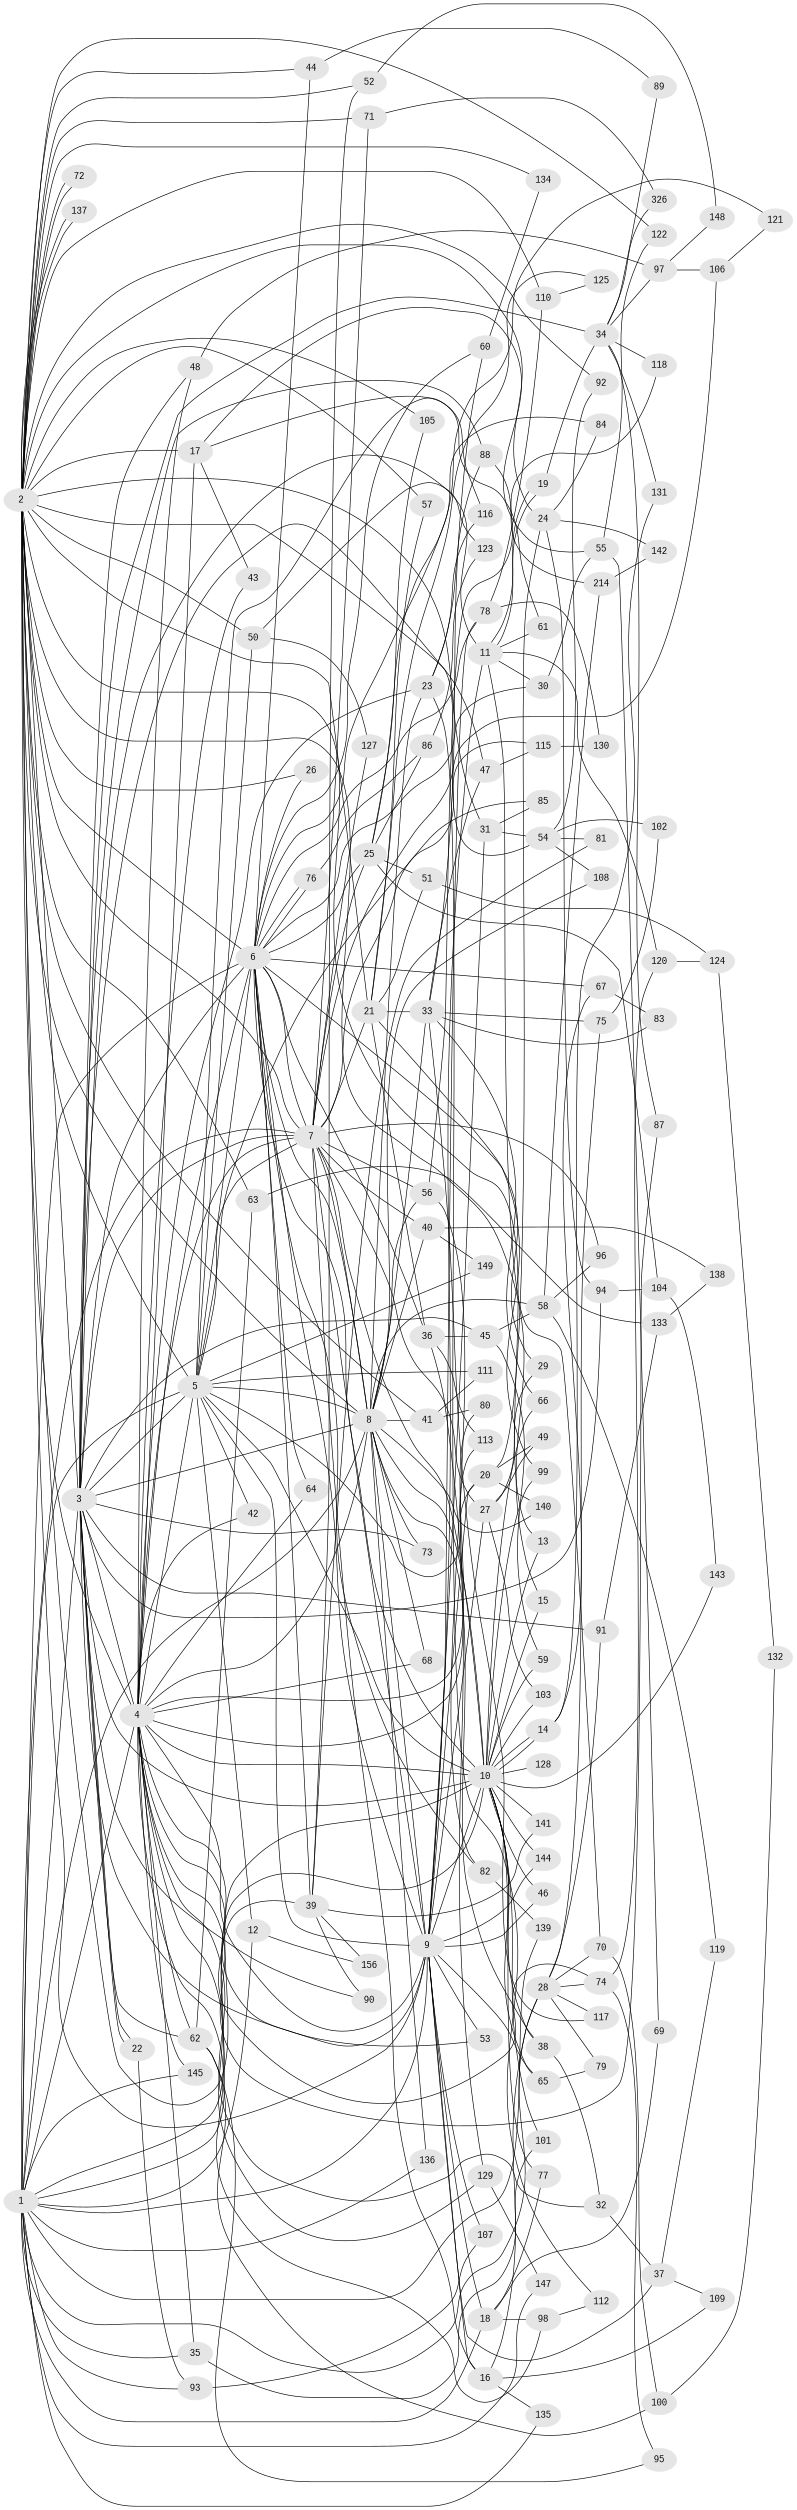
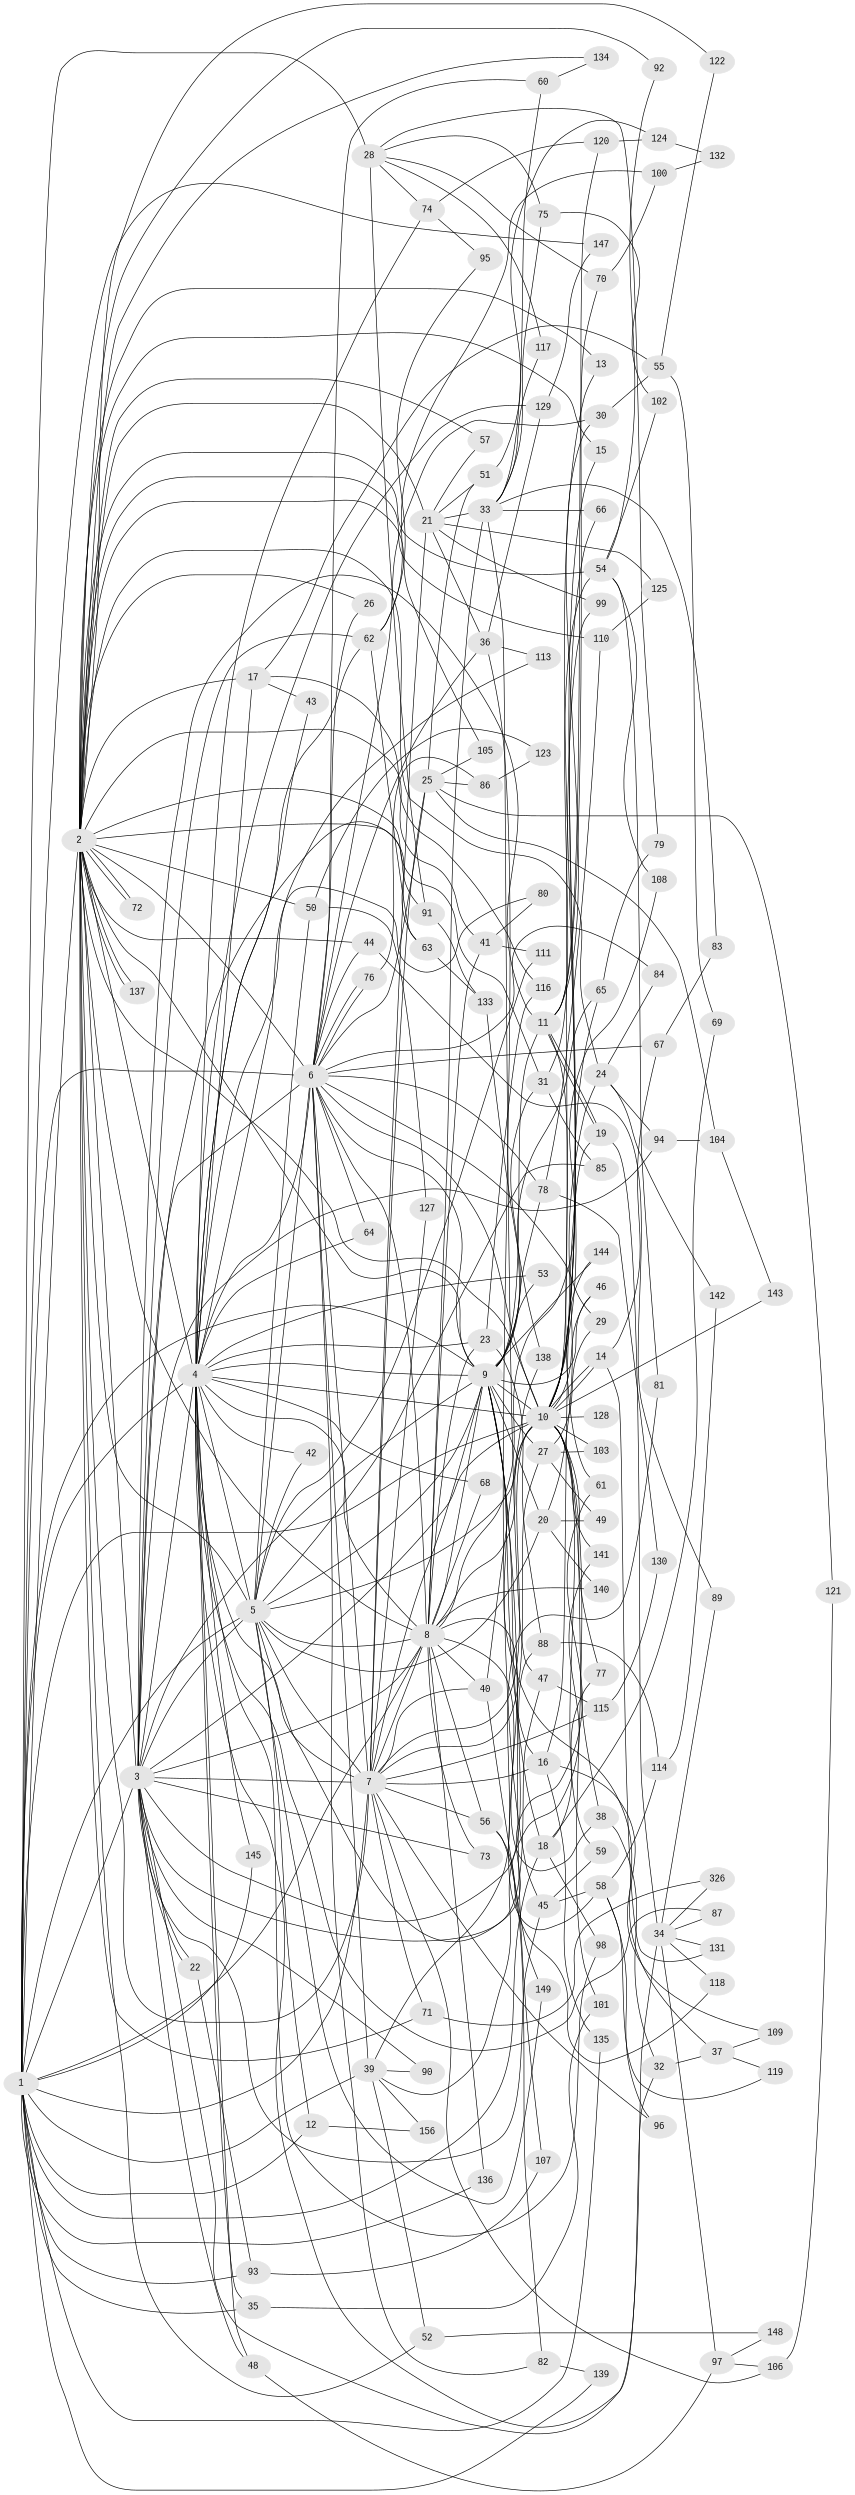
node "214": label "214" -> "114"
edge "2" -- "1": added
edge "28" -- "16": now "19" -- "16"
node "112": removed
